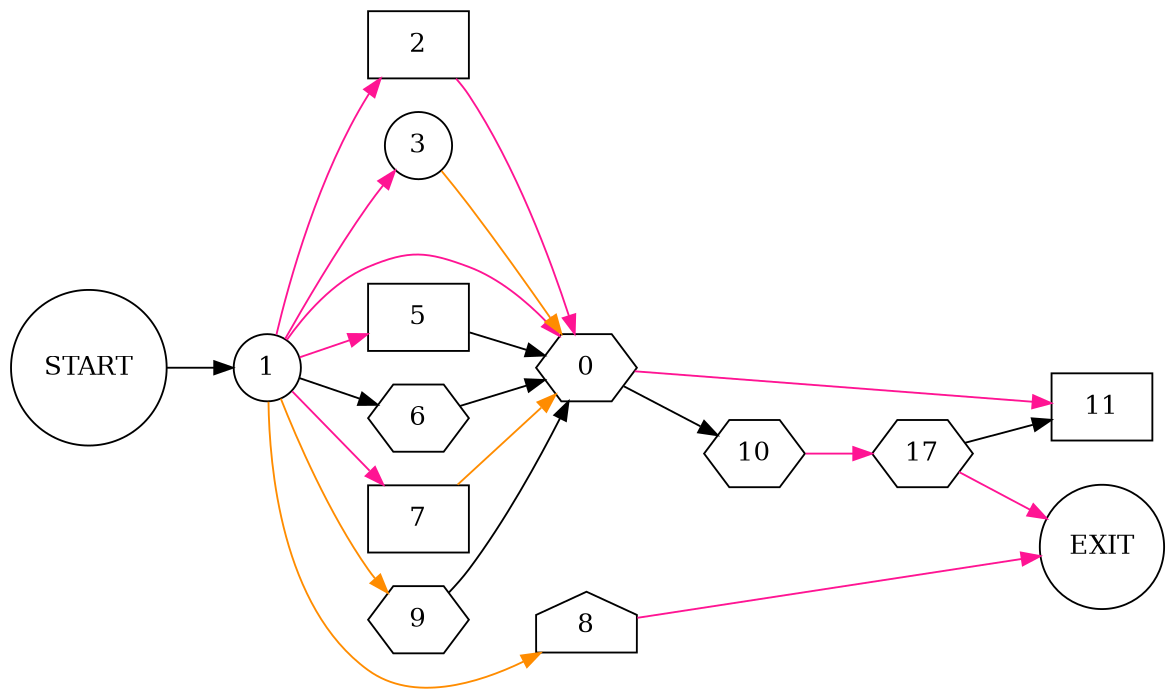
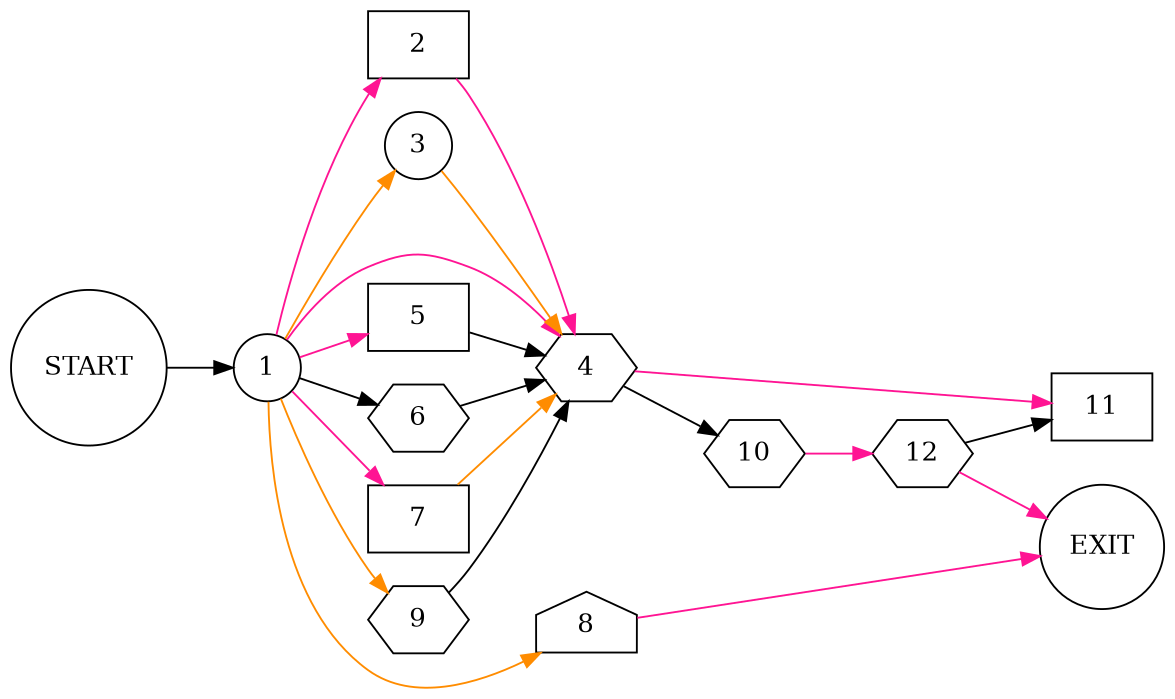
edge "1" -> "3": color deeppink -> darkorange
node "0": label "0" -> "4"
node "17": label "17" -> "12"
